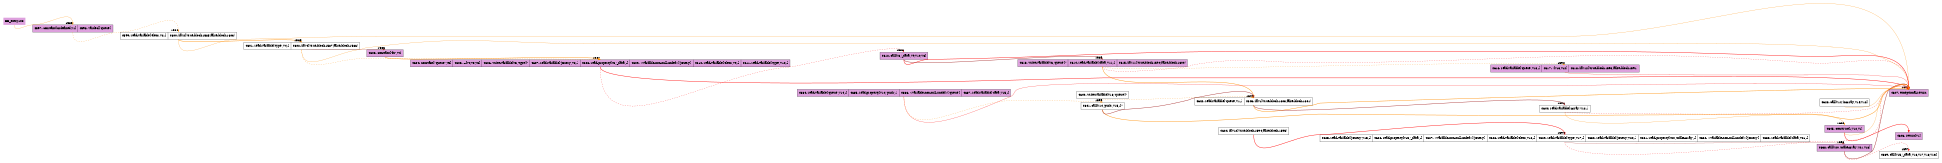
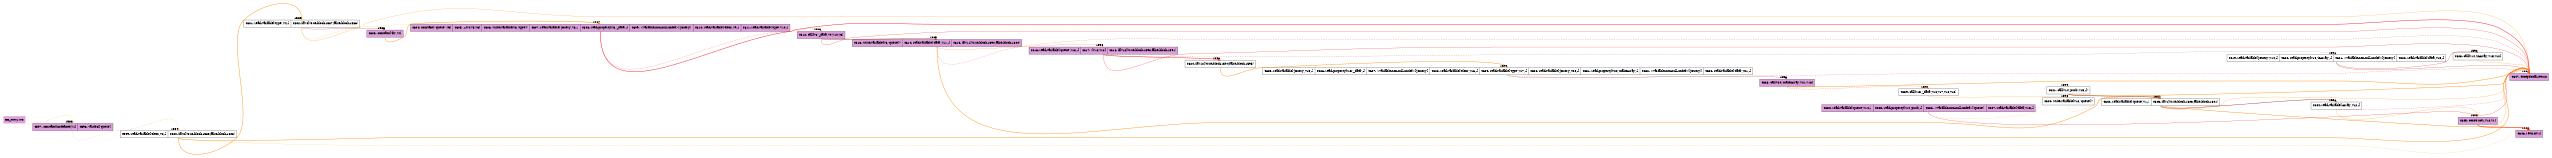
edge "BB_entry108" -> "4597: constant[undefined,v1]": style solid -> dashed
edge "4599: read-variable['elem',v2,-]" -> "4647: exceptional-return": style solid -> bold
edge "4612: call[v8,'_data',v9,v10,v6]" -> "4647: exceptional-return": style bold -> solid
edge "4616: read-variable['queue',v13,-]" -> "4624: if[v12](true-block:1594,false-block:1595)": added
node "4619: read-variable['jQuery',v14,-]": added
edge "4613: write-variable[v6,'queue']*" -> "4616: read-variable['queue',v13,-]": style dashed -> solid
edge "4642: read-variable['queue',v1,-]" -> "4647: exceptional-return": style bold -> solid
edge "4639: call[v15,'_data',v16,v17,v18,v13]" -> "4640: write-variable[v13,'queue']*": added
edge "4642: read-variable['queue',v1,-]" -> "4646: return[v1]": added
edge "4624: if[v12](true-block:1594,false-block:1595)" -> "4625: read-variable['jQuery',v15,-]": color red -> darkorange
edge "4638: call[v20,'makeArray',v21,v18]" -> "4647: exceptional-return": color brown -> darkorange
edge "4599: read-variable['elem',v2,-]" -> "4646: return[v1]": added
